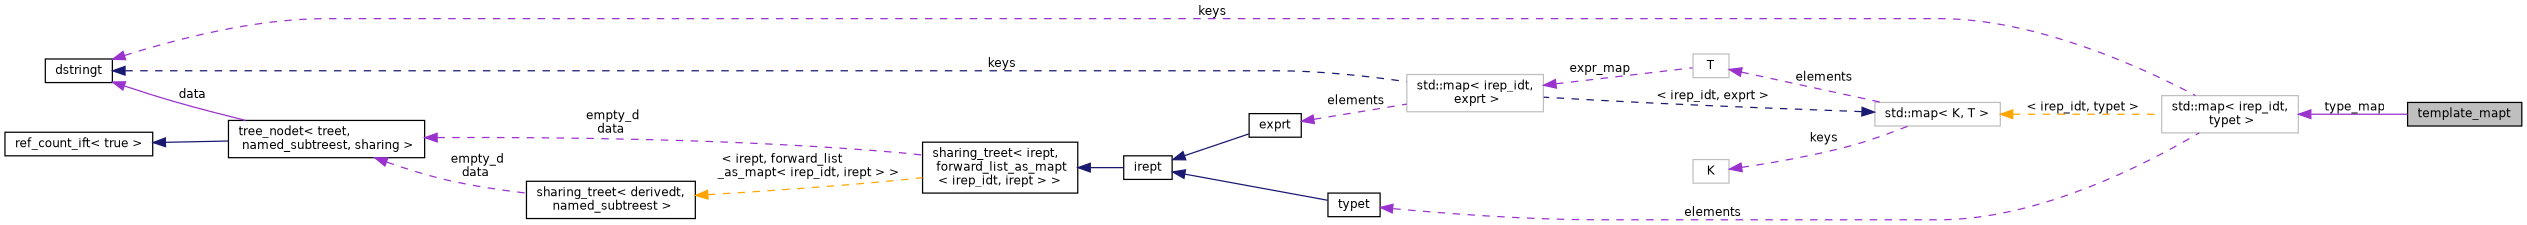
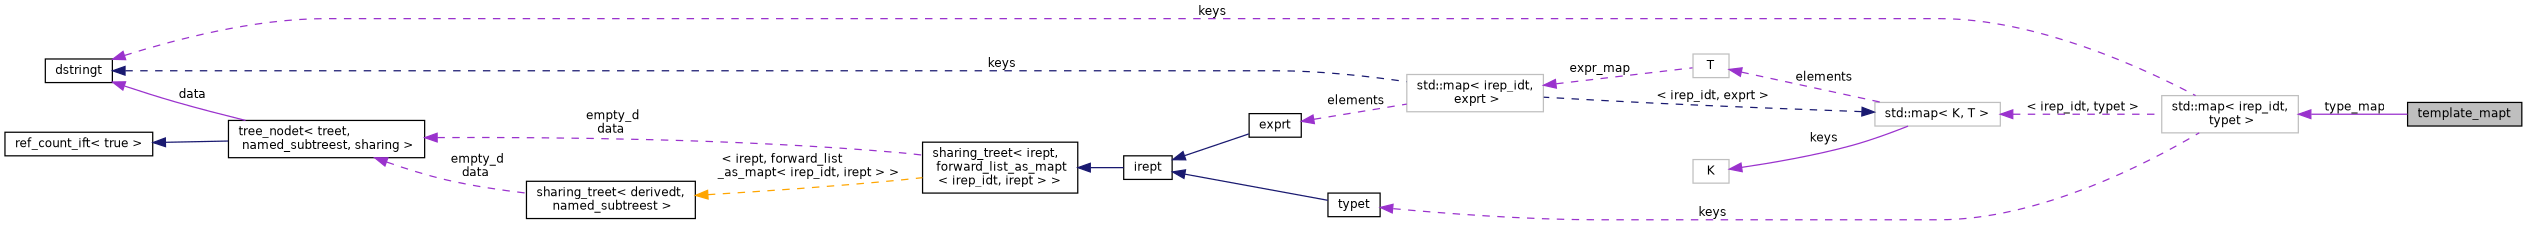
edge "std::map< irep_idt, typet >" -> "std::map< K, T >": color orange -> darkorchid3
edge "std::map< K, T >" -> "K": style dashed -> solid
edge "std::map< irep_idt, typet >" -> "typet": label " elements" -> " keys"
